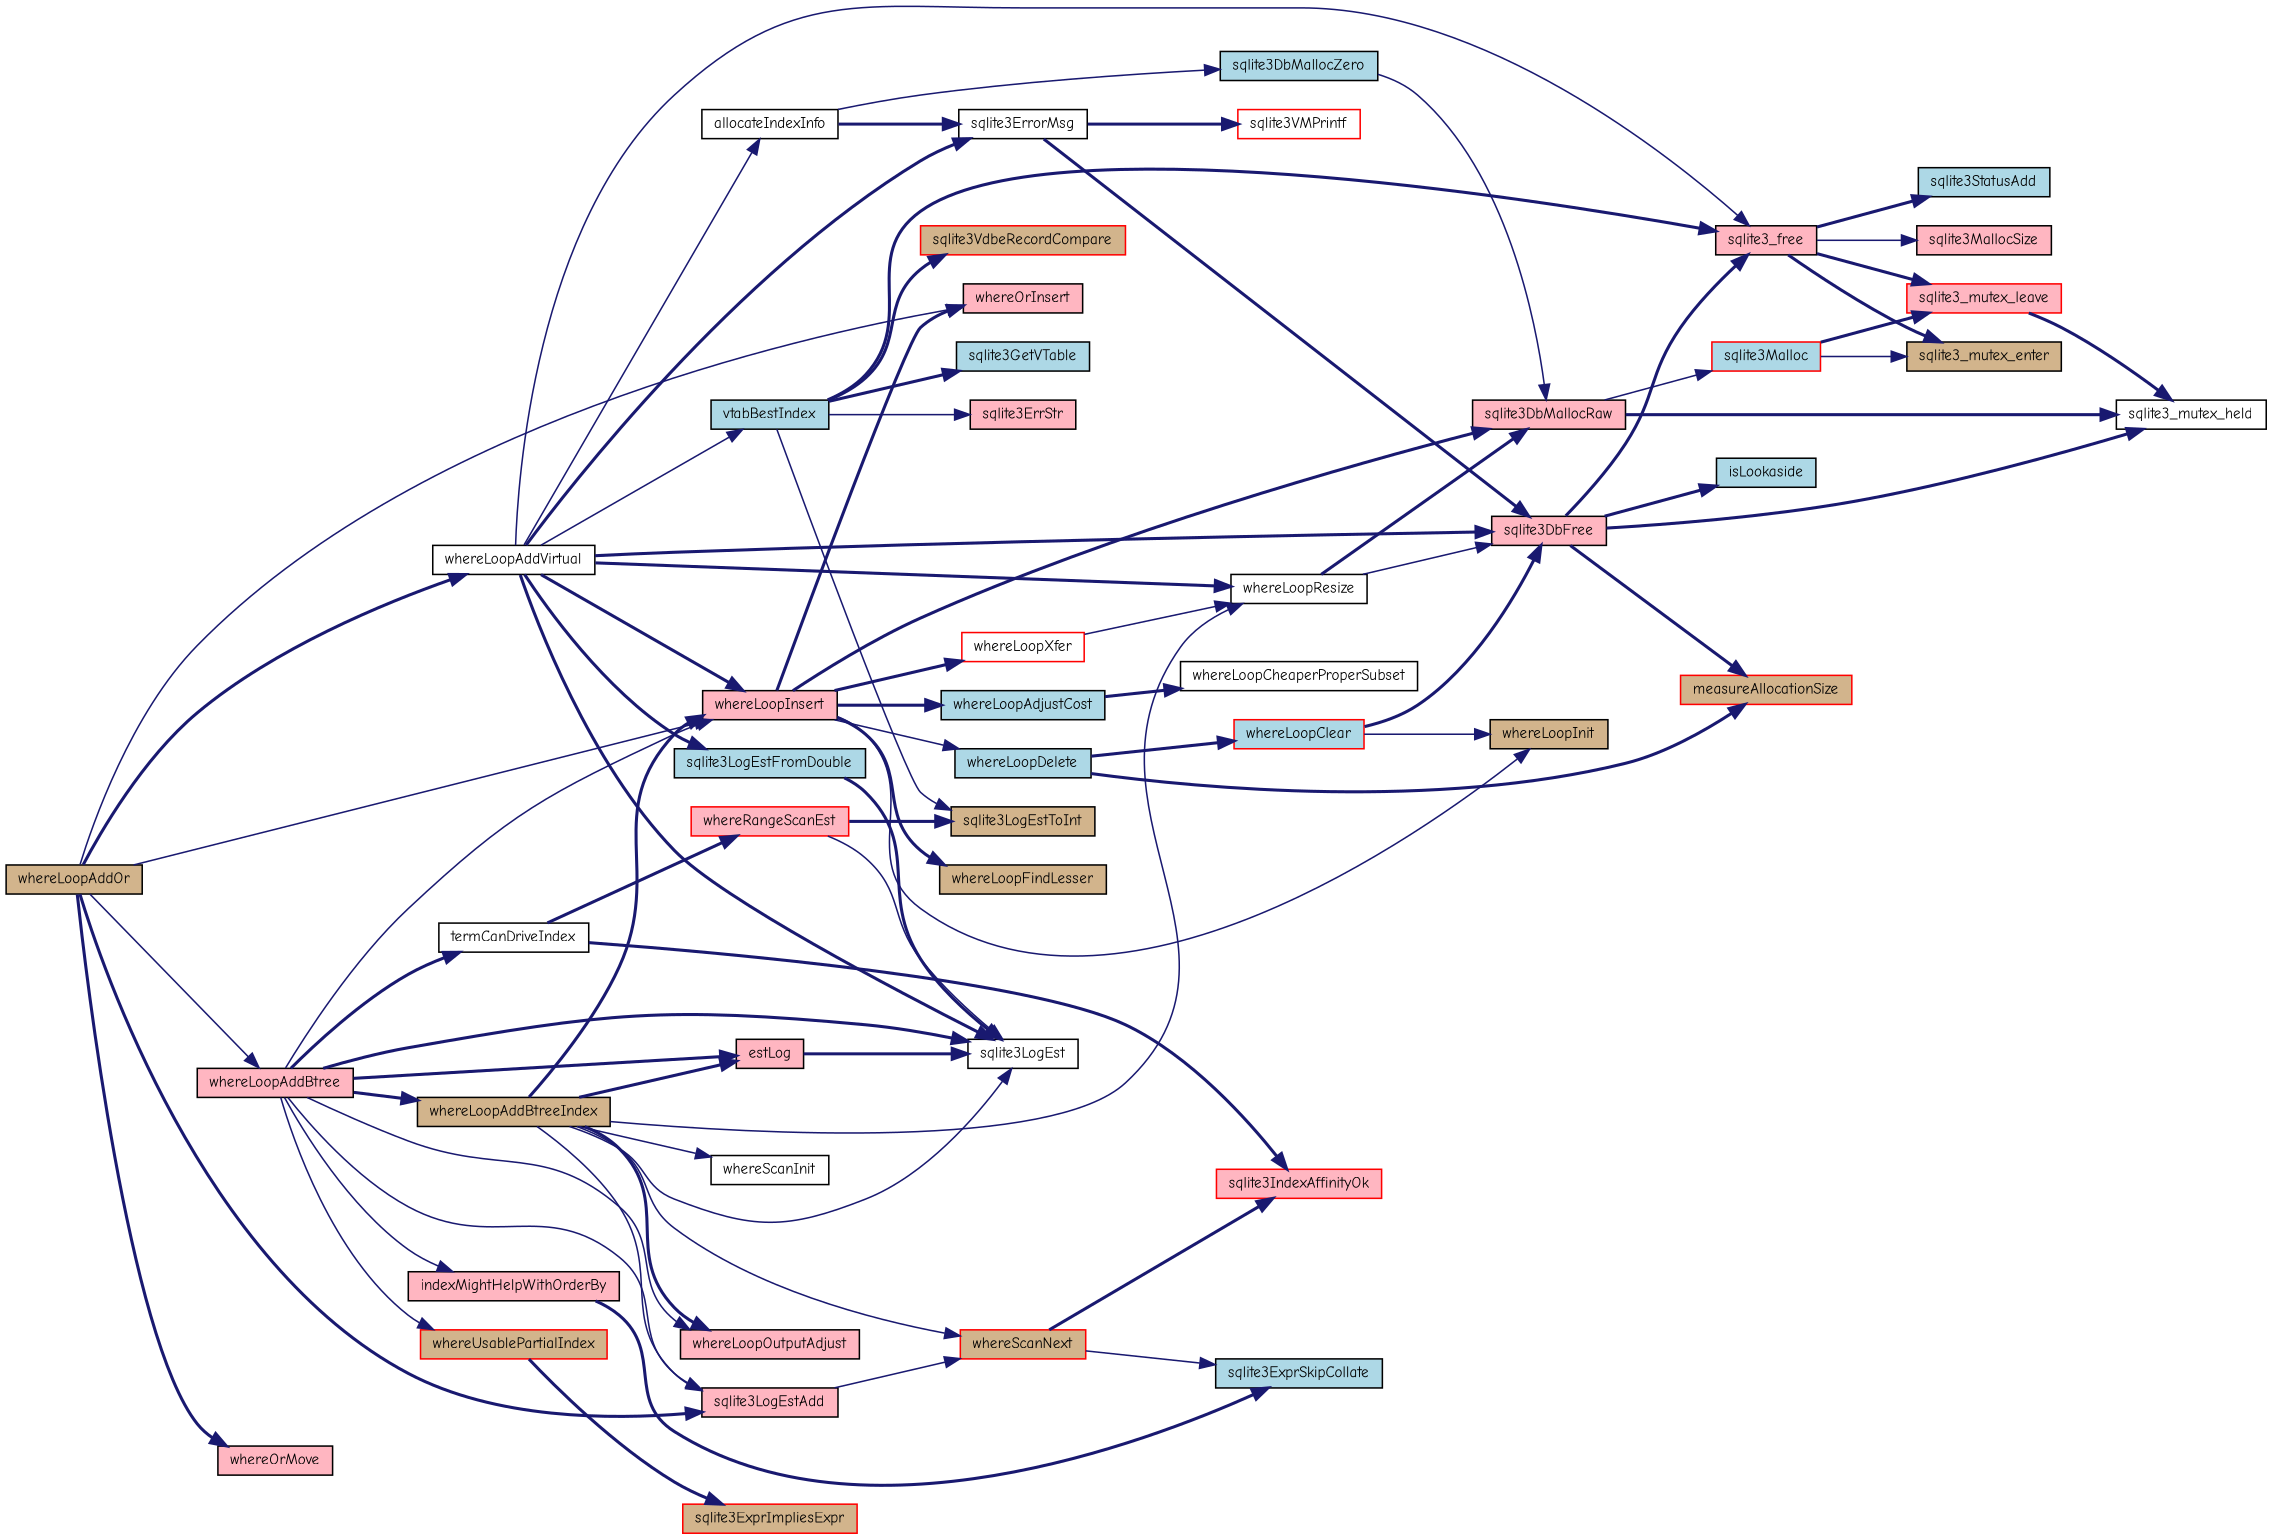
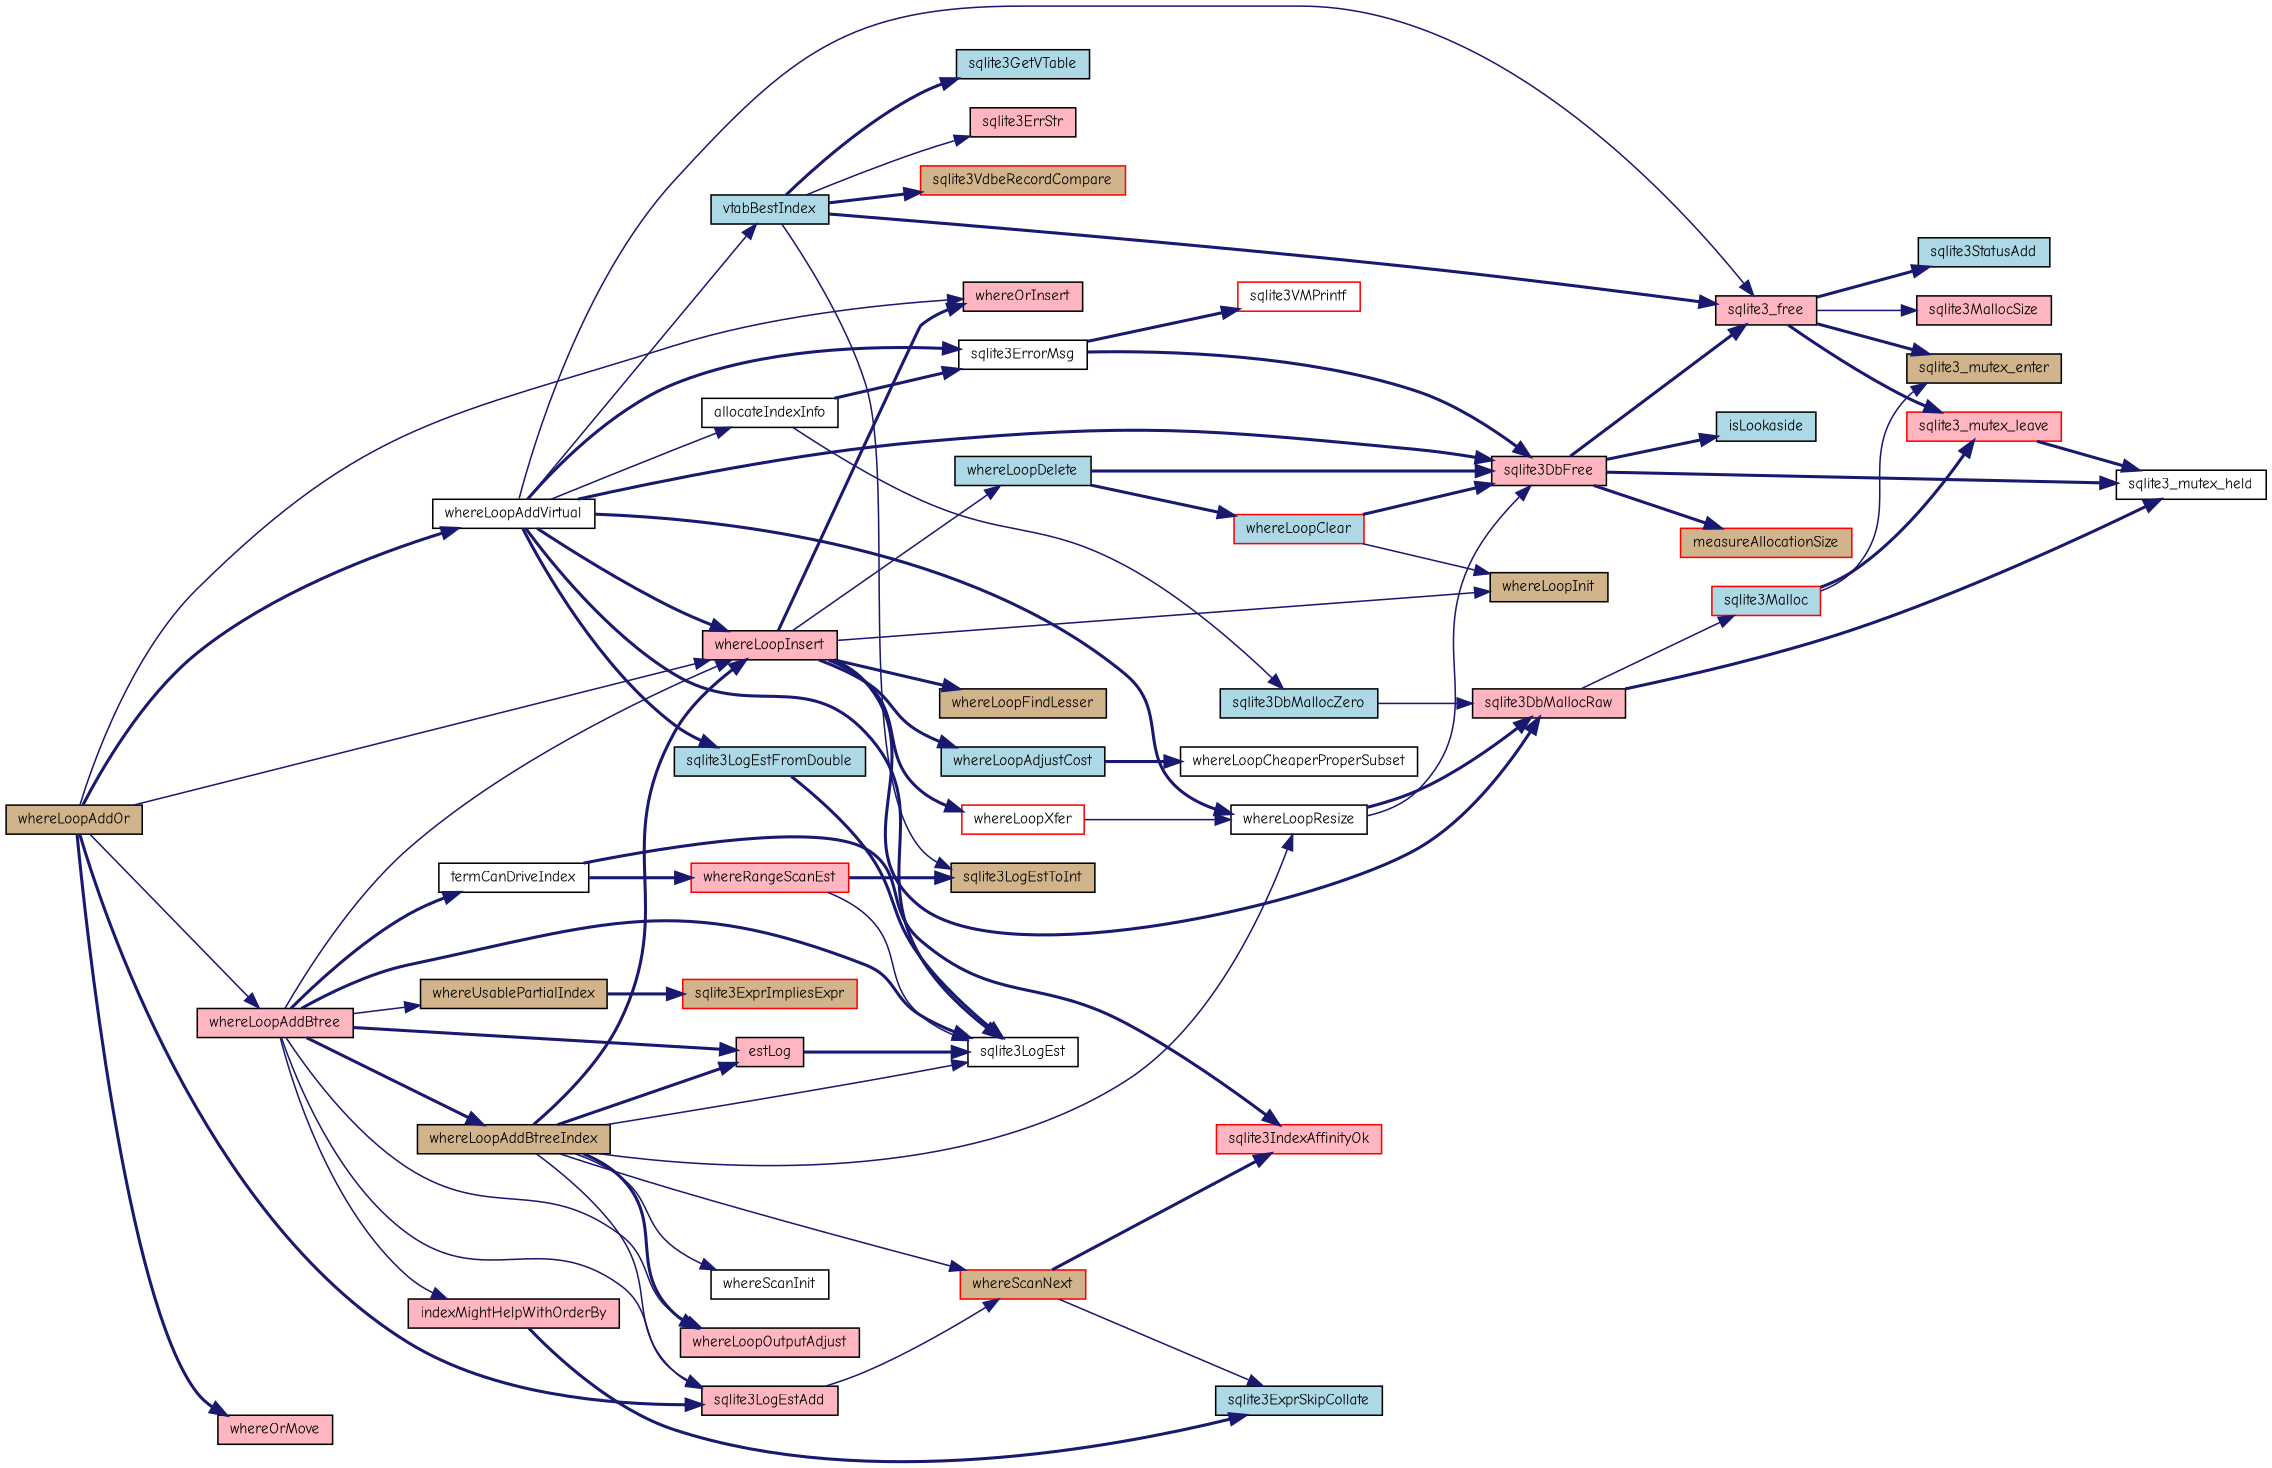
edge "whereLoopDelete" -> "measureAllocationSize": now "whereLoopDelete" -> "sqlite3DbFree"
node "whereUsablePartialIndex": color red -> black
